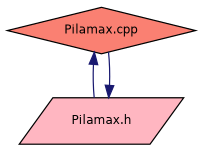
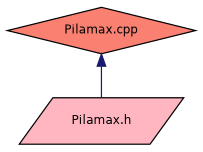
edge "Pilamax.cpp" -> "Pilamax.h": removed
